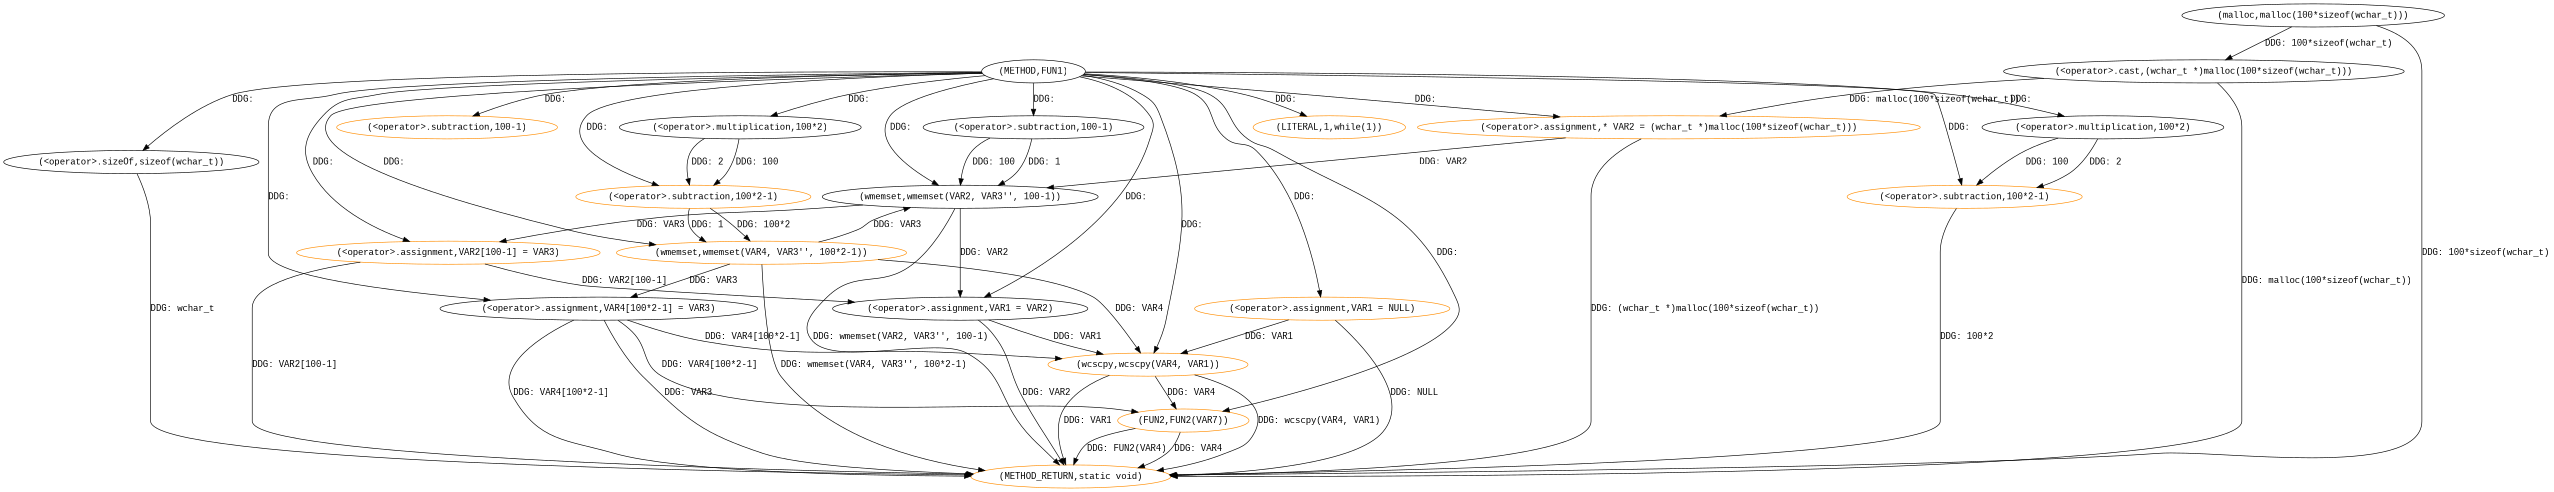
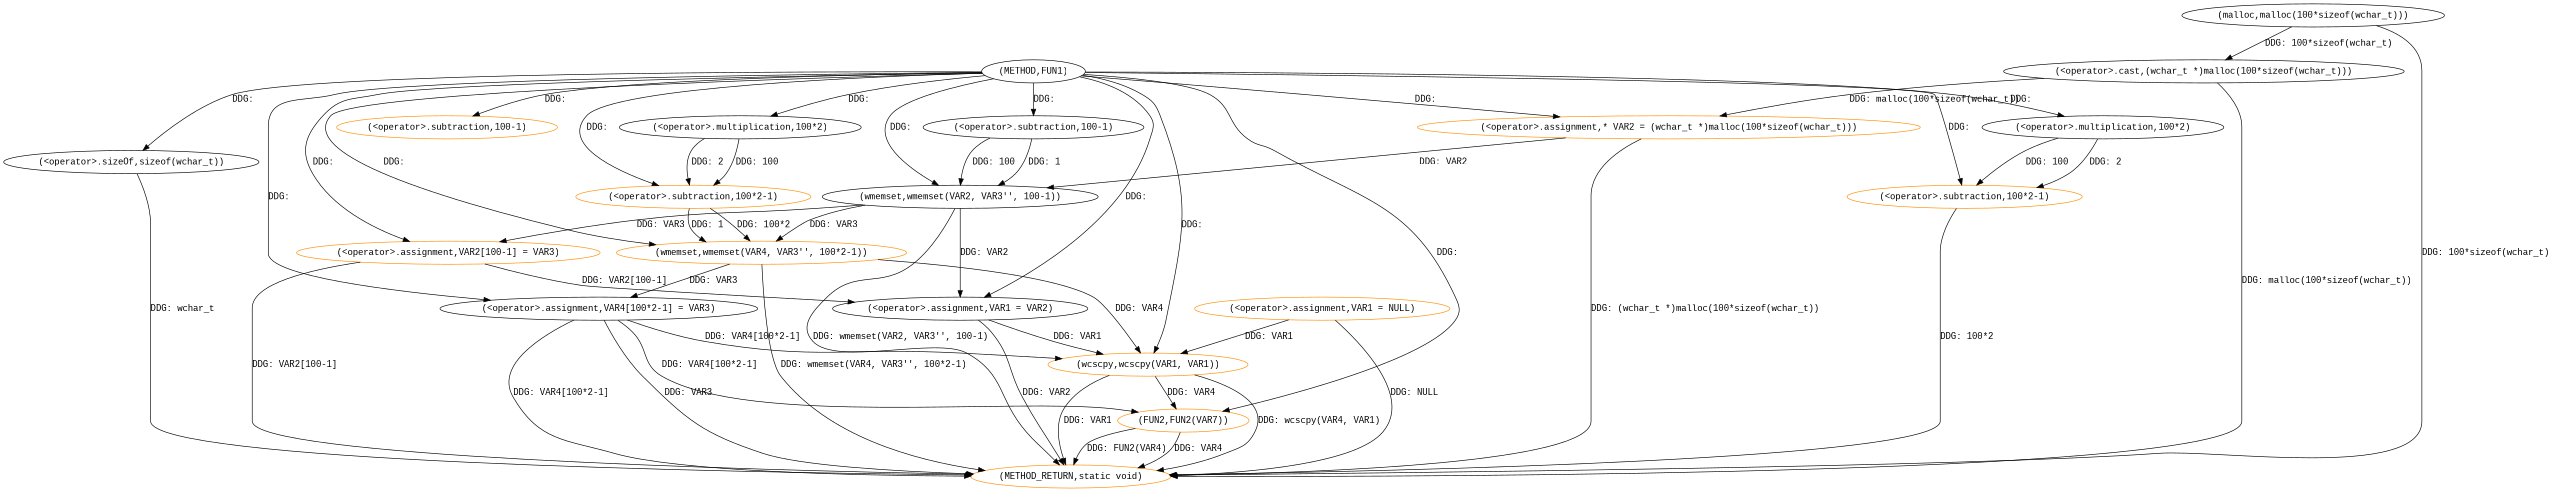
node "(LITERAL,1,while(1))": removed
edge "(METHOD,FUN1)" -> "(<operator>.assignment,VAR1 = NULL)": removed, label "DDG:"
edge "(wmemset,wmemset(VAR4, VAR3'', 100*2-1))" -> "(wmemset,wmemset(VAR2, VAR3'', 100-1))": reversed
node "(wcscpy,wcscpy(VAR4, VAR1))": label "(wcscpy,wcscpy(VAR4, VAR1))" -> "(wcscpy,wcscpy(VAR1, VAR1))"
